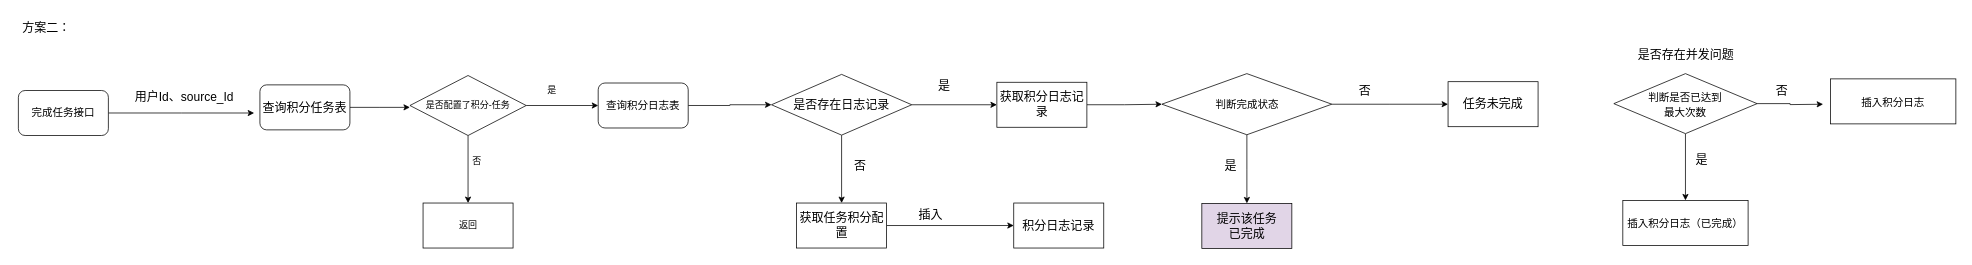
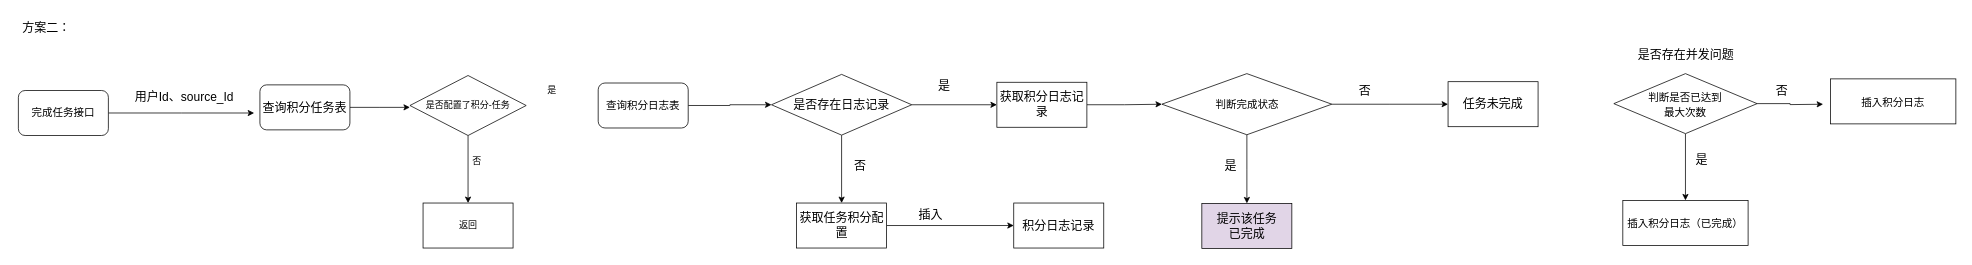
edge "是否配置了积分-任务" -> "查询积分日志表": removed
